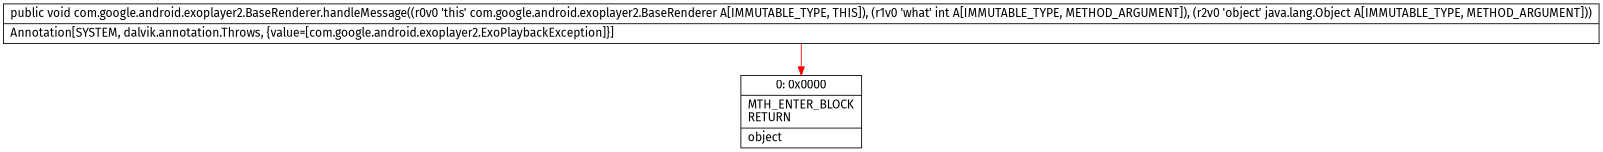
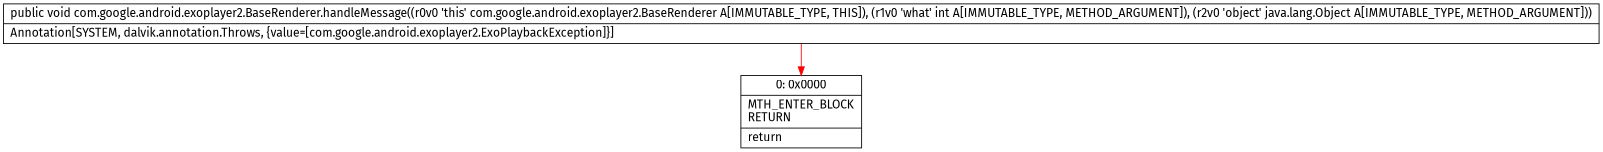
node "0: 0x0000": text "object" -> "return"
